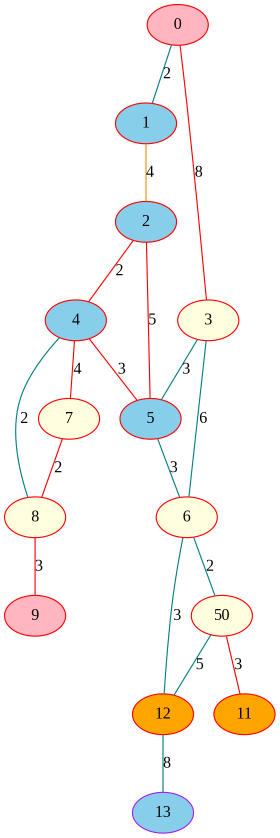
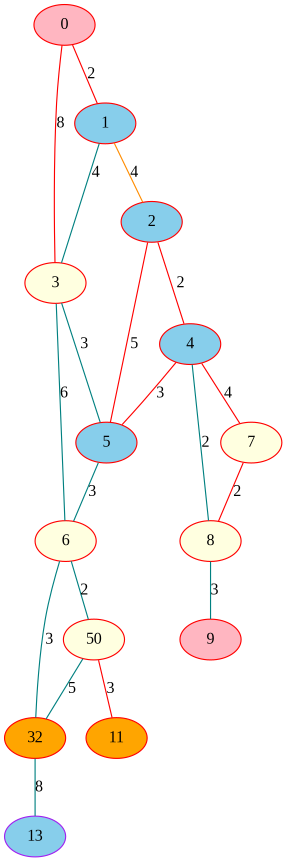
edge "0" -- "1": color teal -> red
edge "1" -- "3": added, label "4"
edge "8" -- "9": color red -> teal
node "12": label "12" -> "32"
